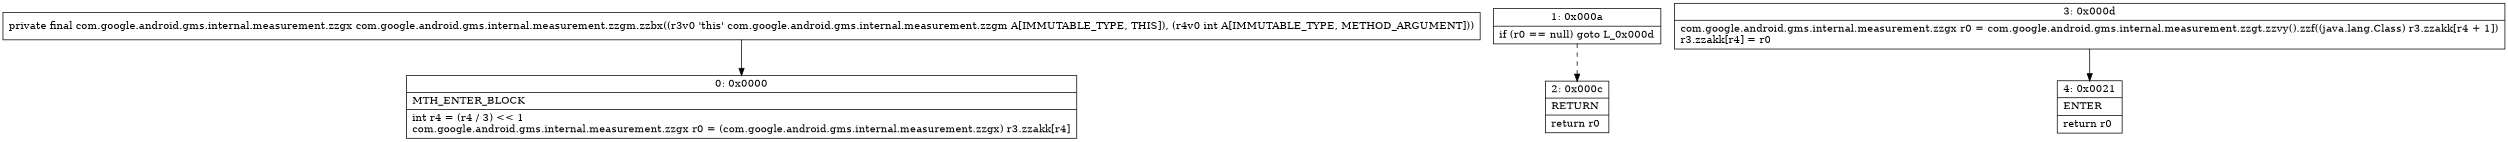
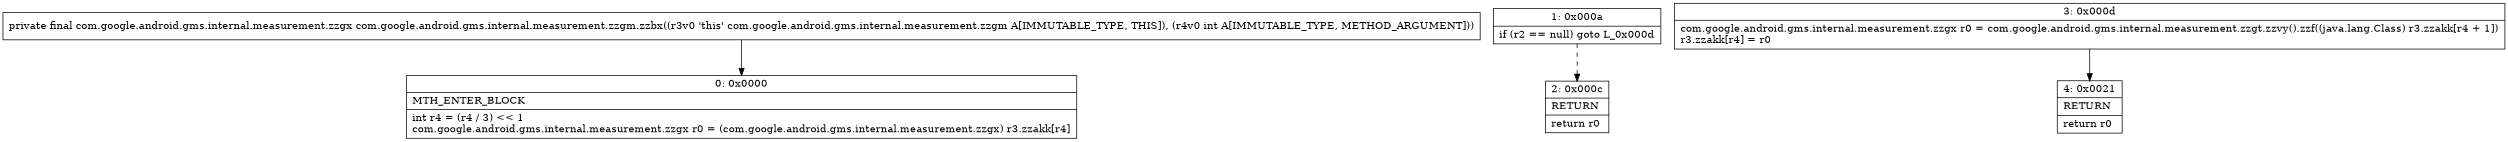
node "1: 0x000a": text "if (r0 == null) goto L_0x000d" -> "if (r2 == null) goto L_0x000d"
node "4: 0x0021": text "ENTER" -> "RETURN"
